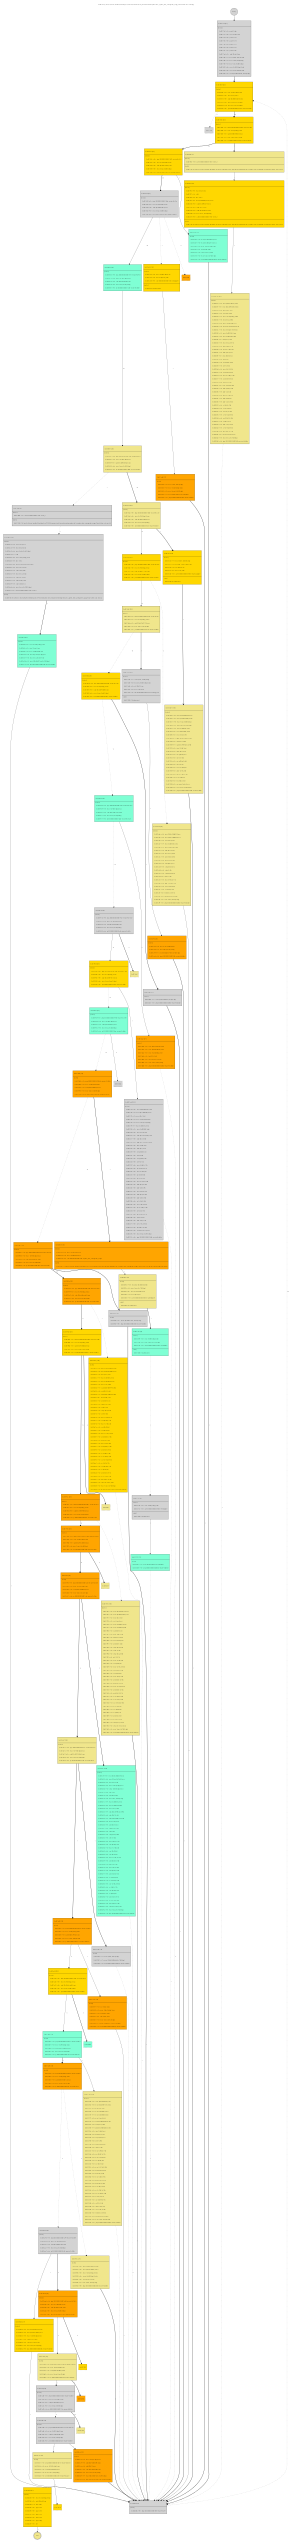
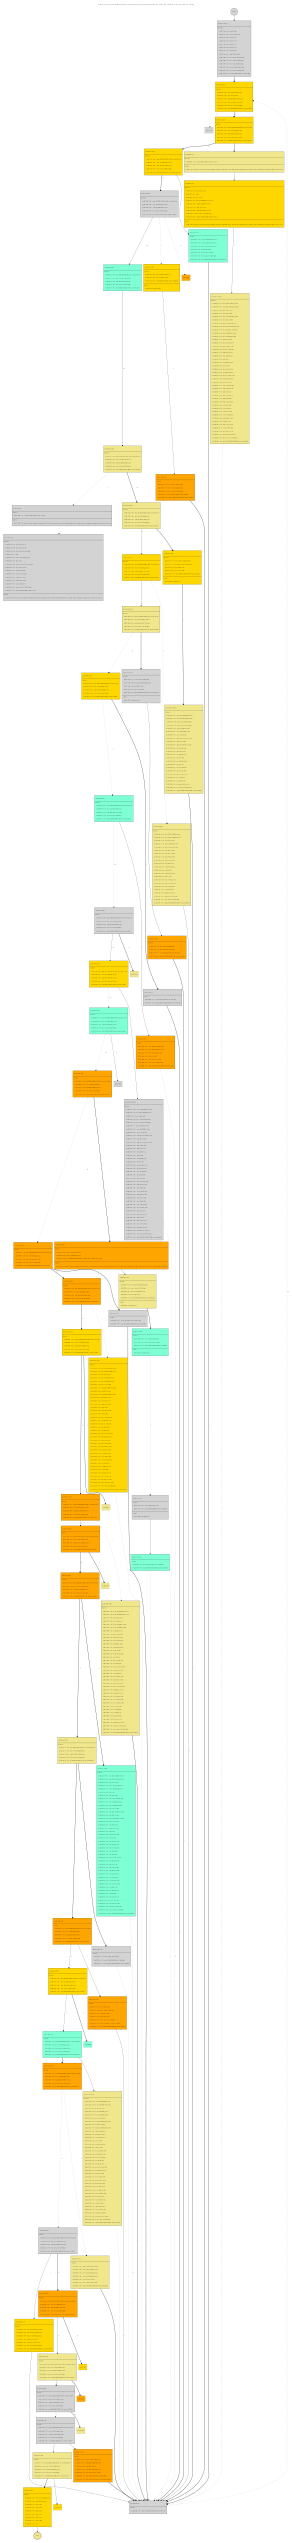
node "0x401df6 [33]": removed
edge "0x401b11 [25]" -> "0x402283 [21]": added, label "1"
